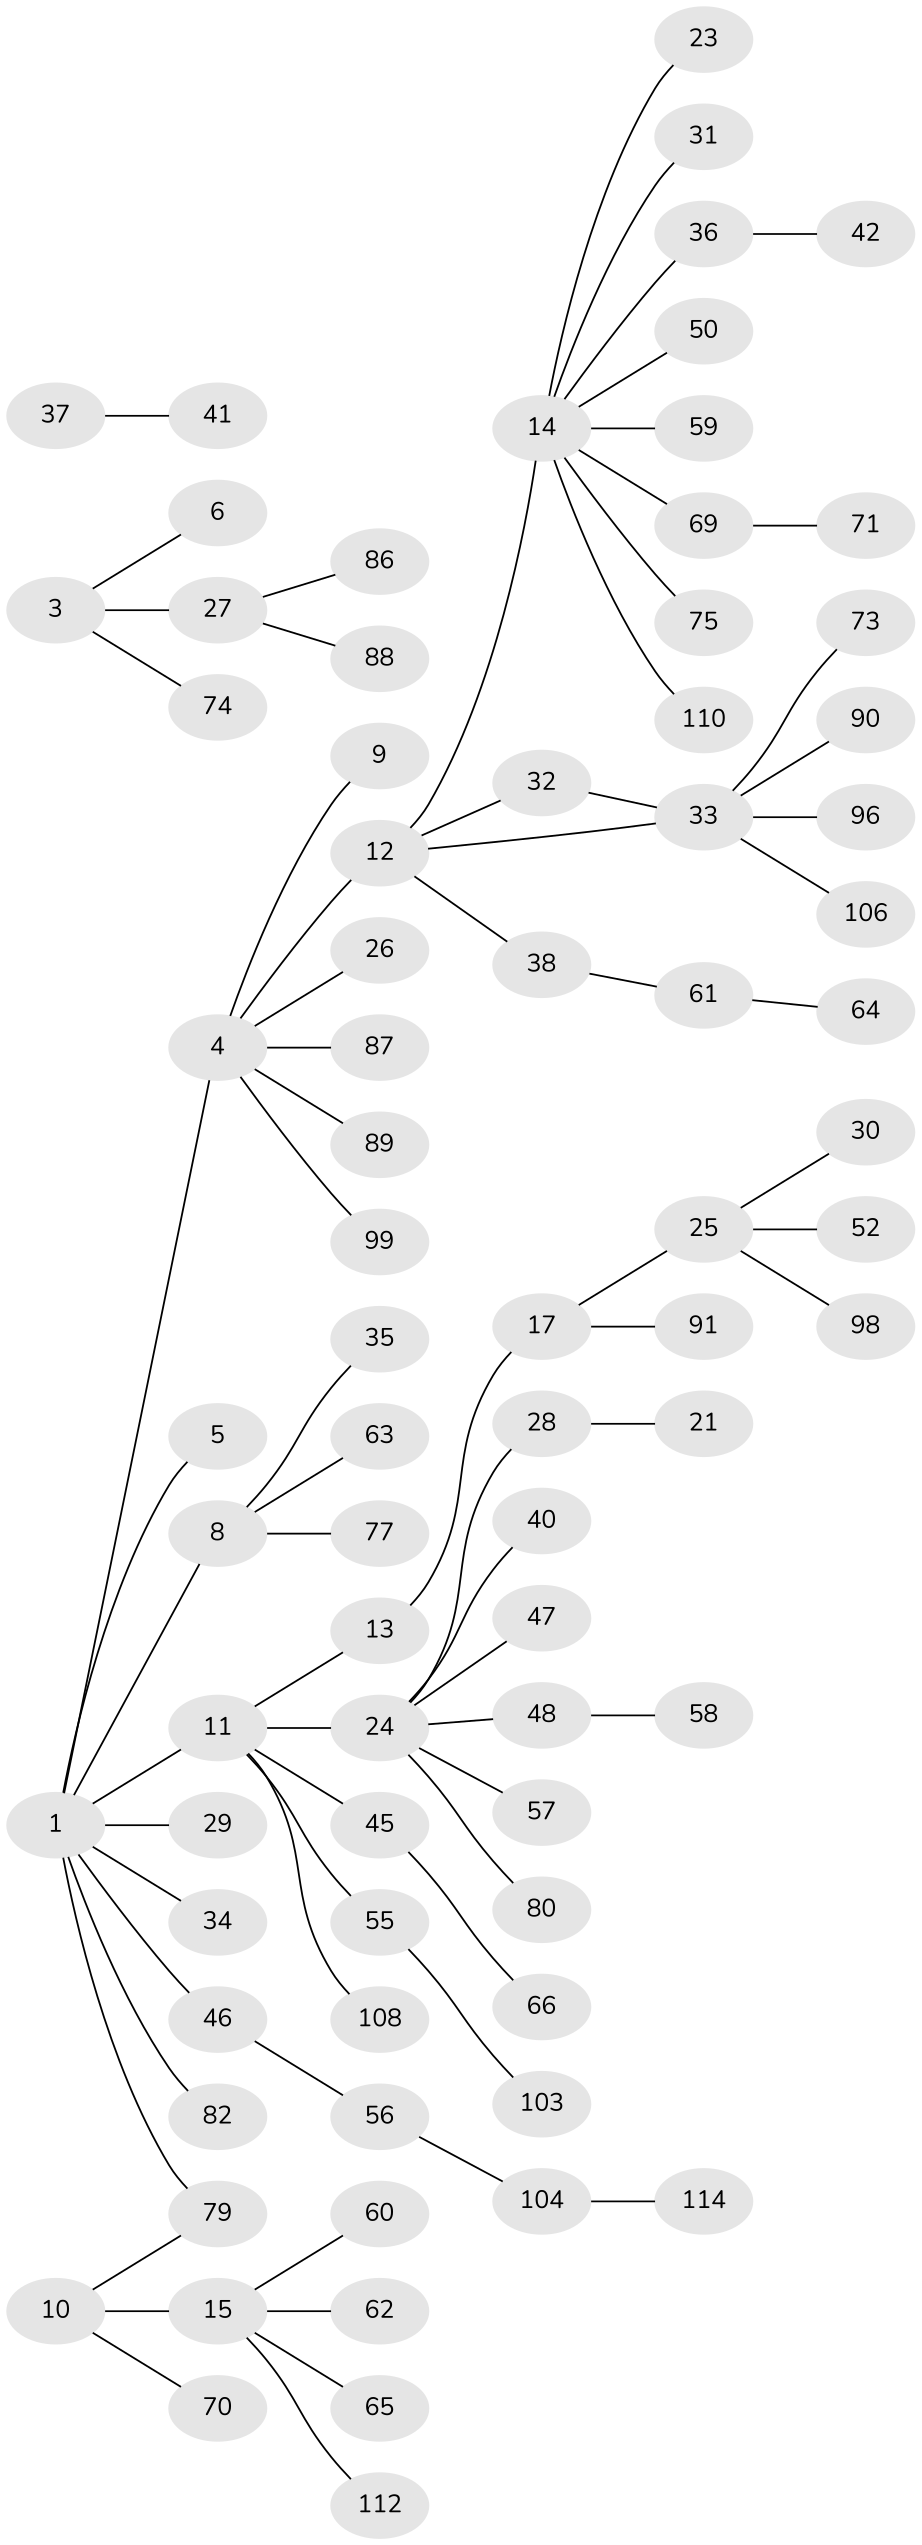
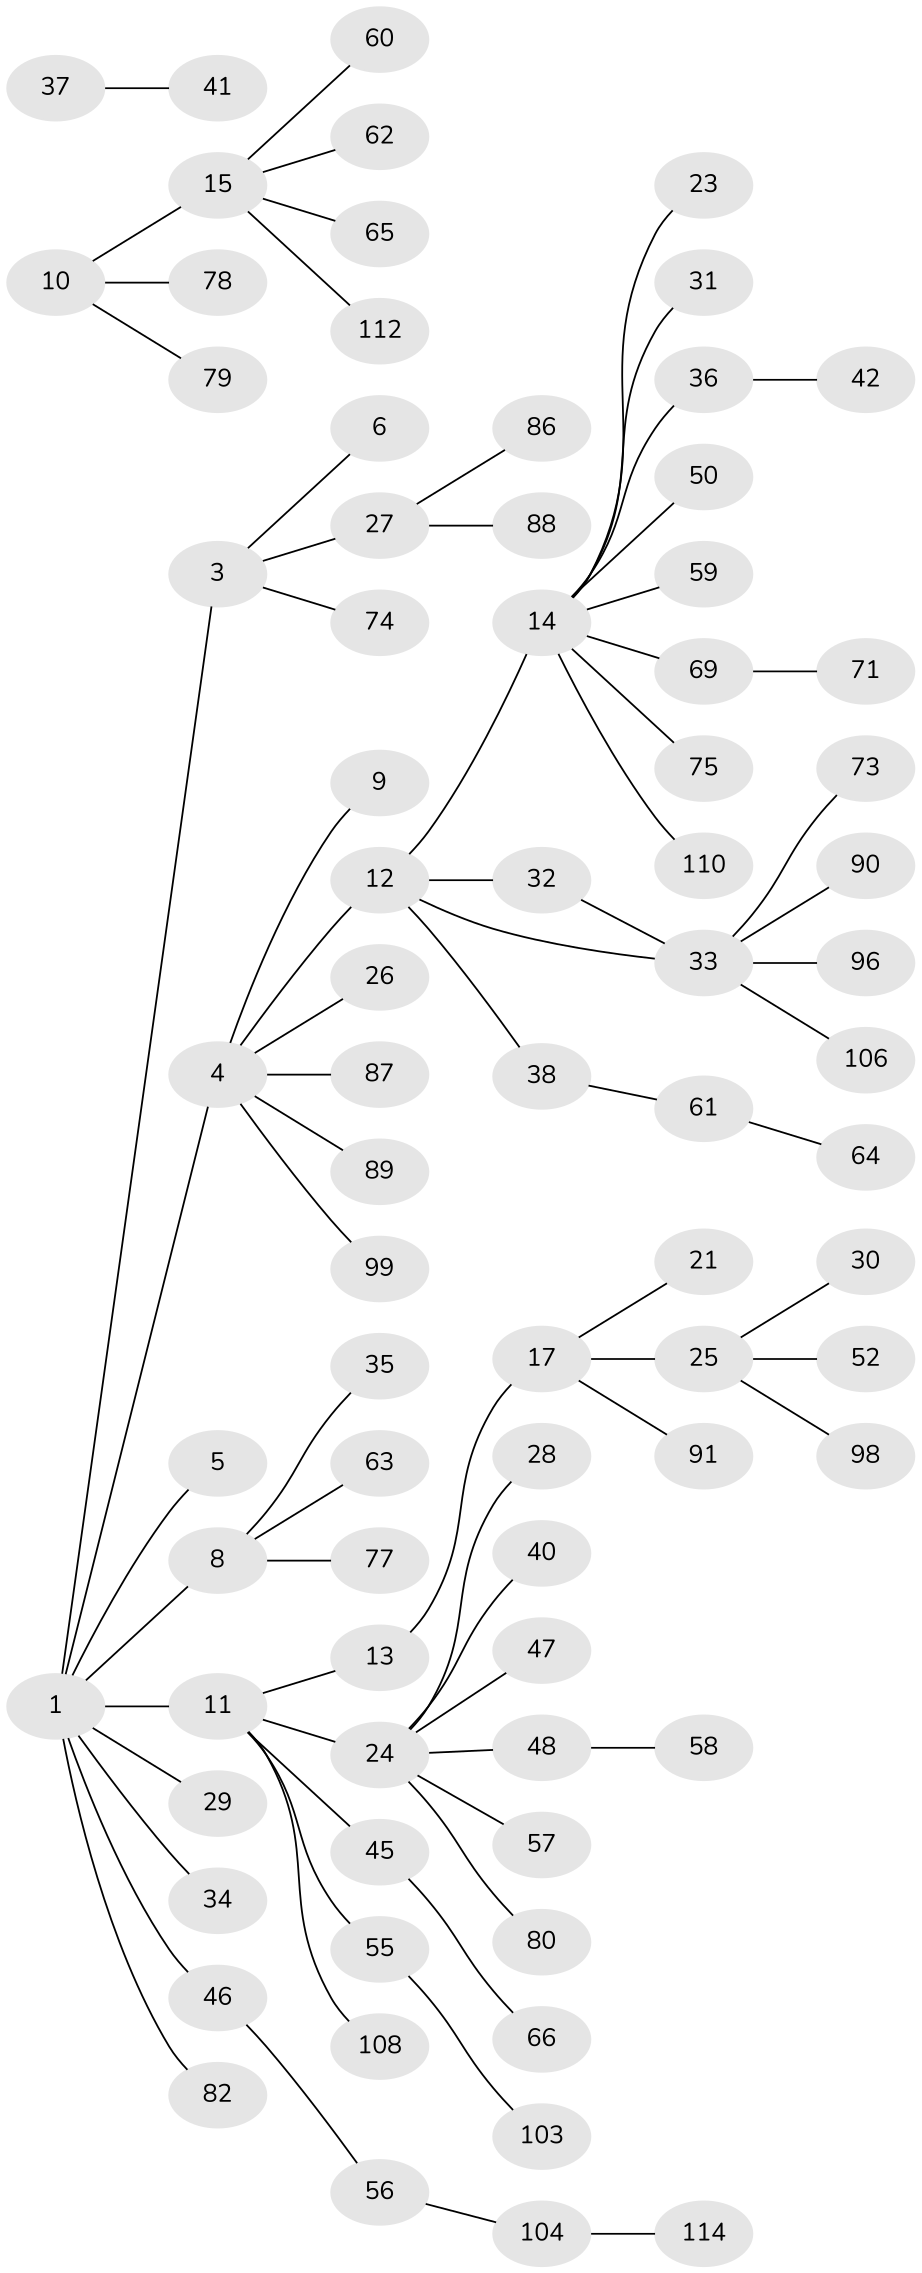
edge "28" -- "21": now "17" -- "21"
edge "1" -- "79": now "1" -- "3"
node "70": label "70" -> "78"
